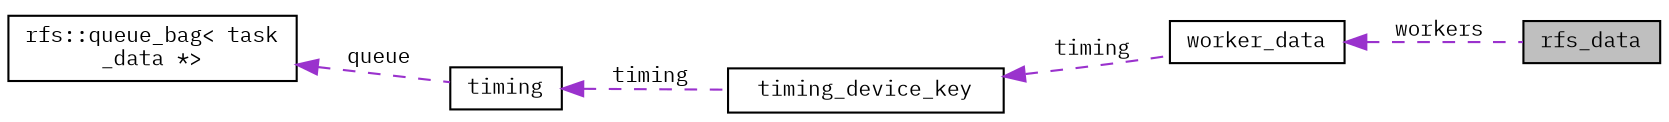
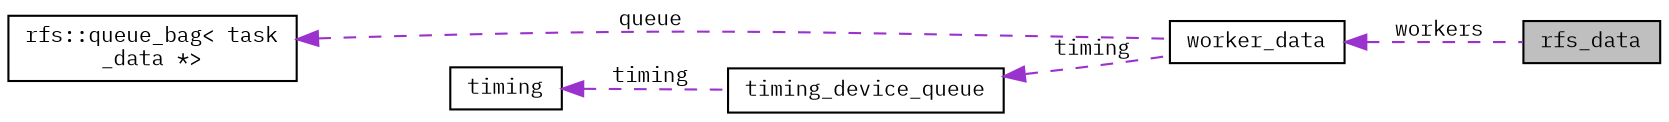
edge "timing" -> "rfs::queue_bag< task _data *>": now "worker_data" -> "rfs::queue_bag< task _data *>"
node "timing_device_key": label "timing_device_key" -> "timing_device_queue"
